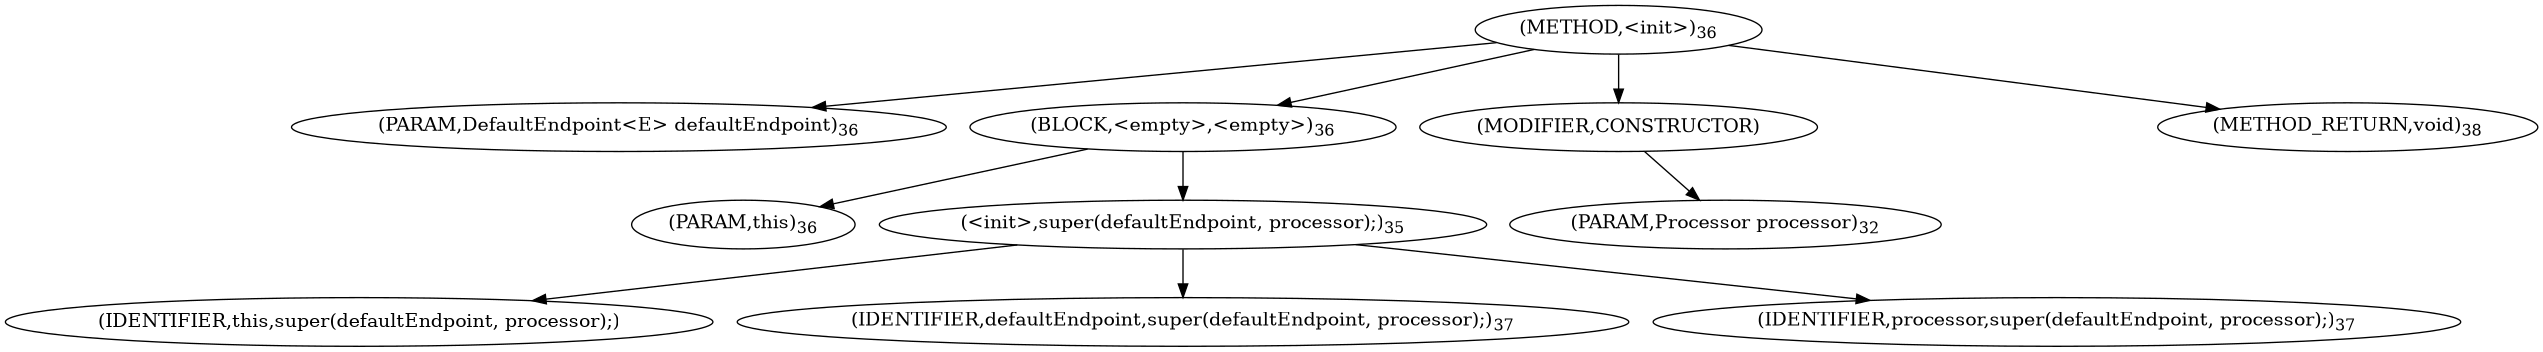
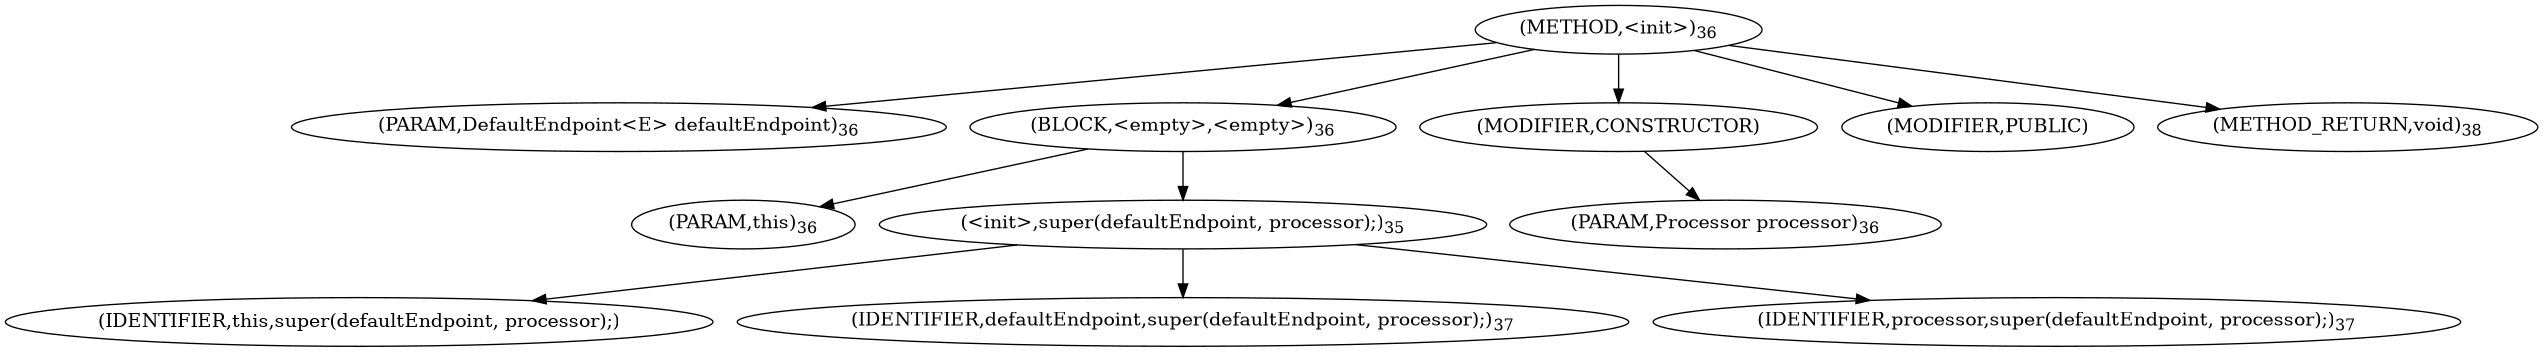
node "(MODIFIER,PUBLIC)": added
node "(PARAM,Processor processor)": text "32" -> "36"
